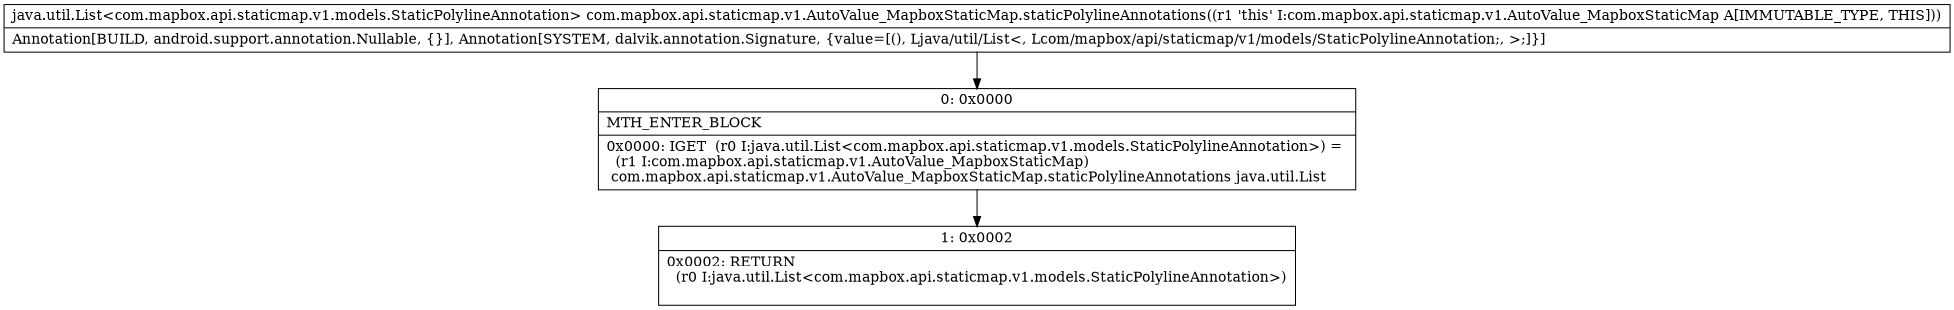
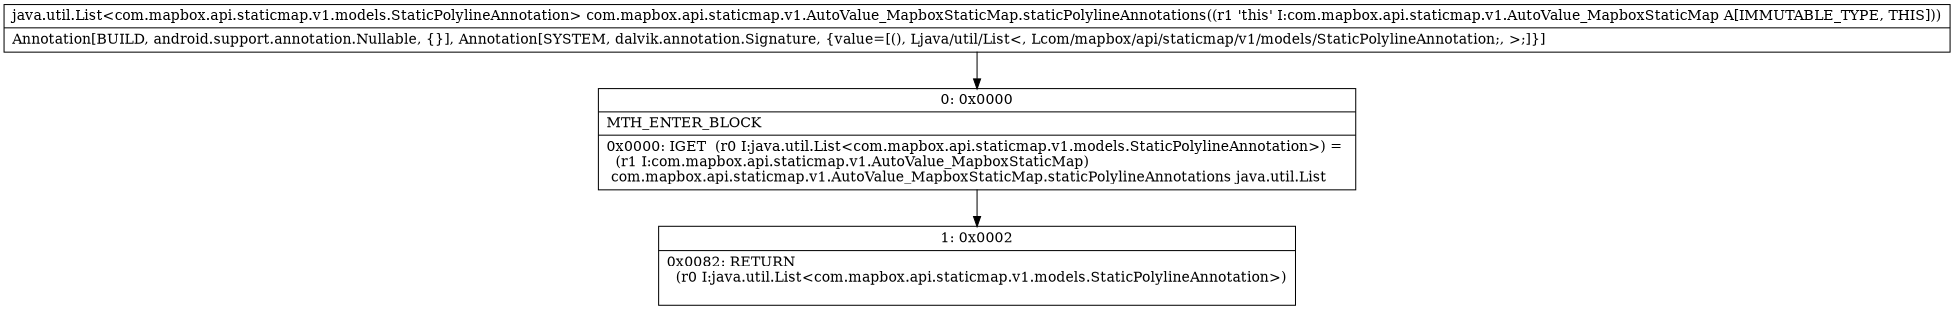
node "1: 0x0002": text "0x0002: RETURN" -> "0x0082: RETURN"
